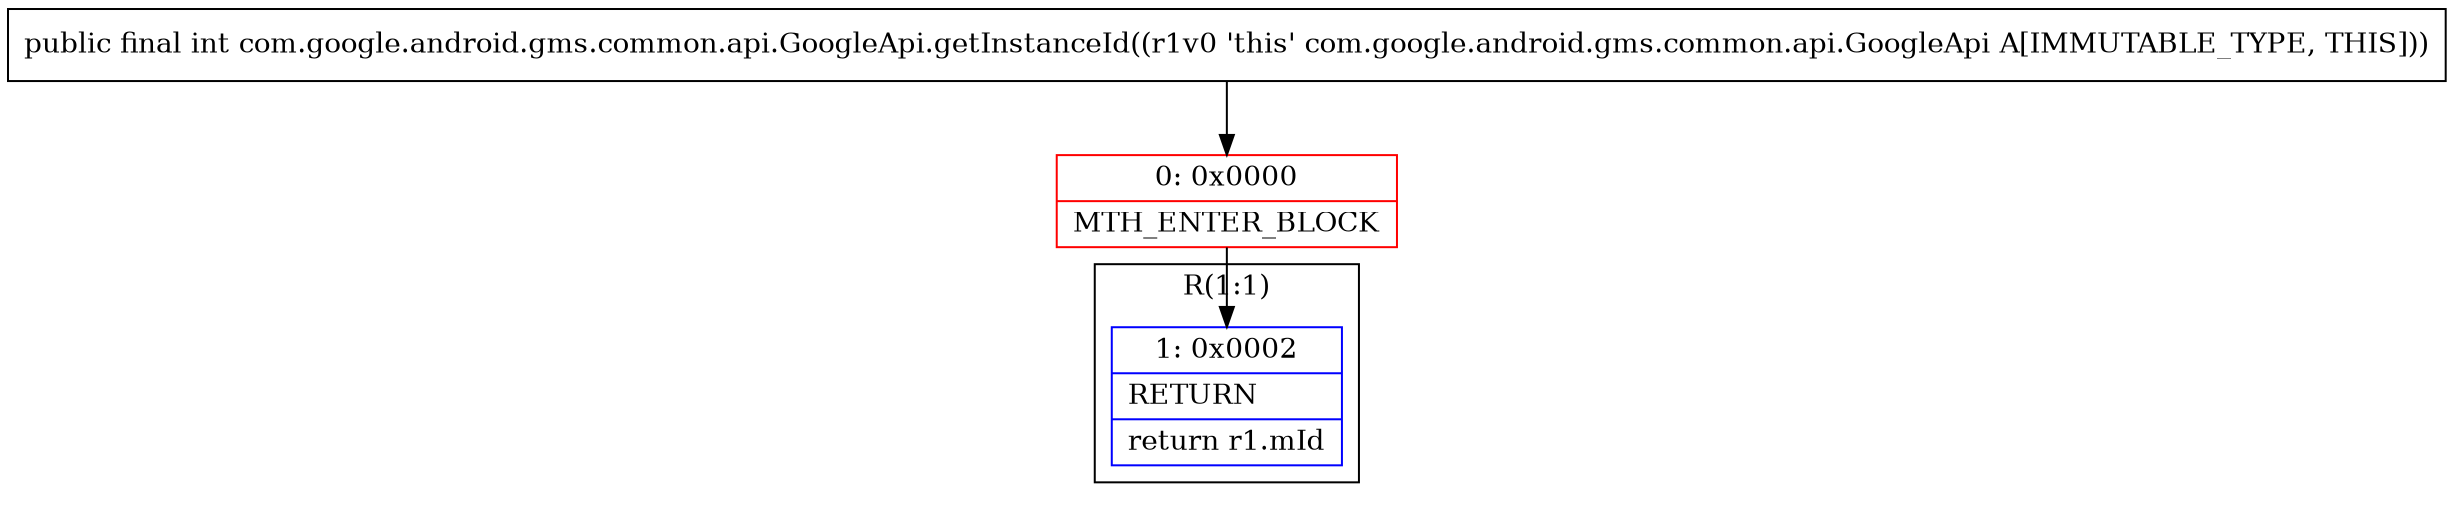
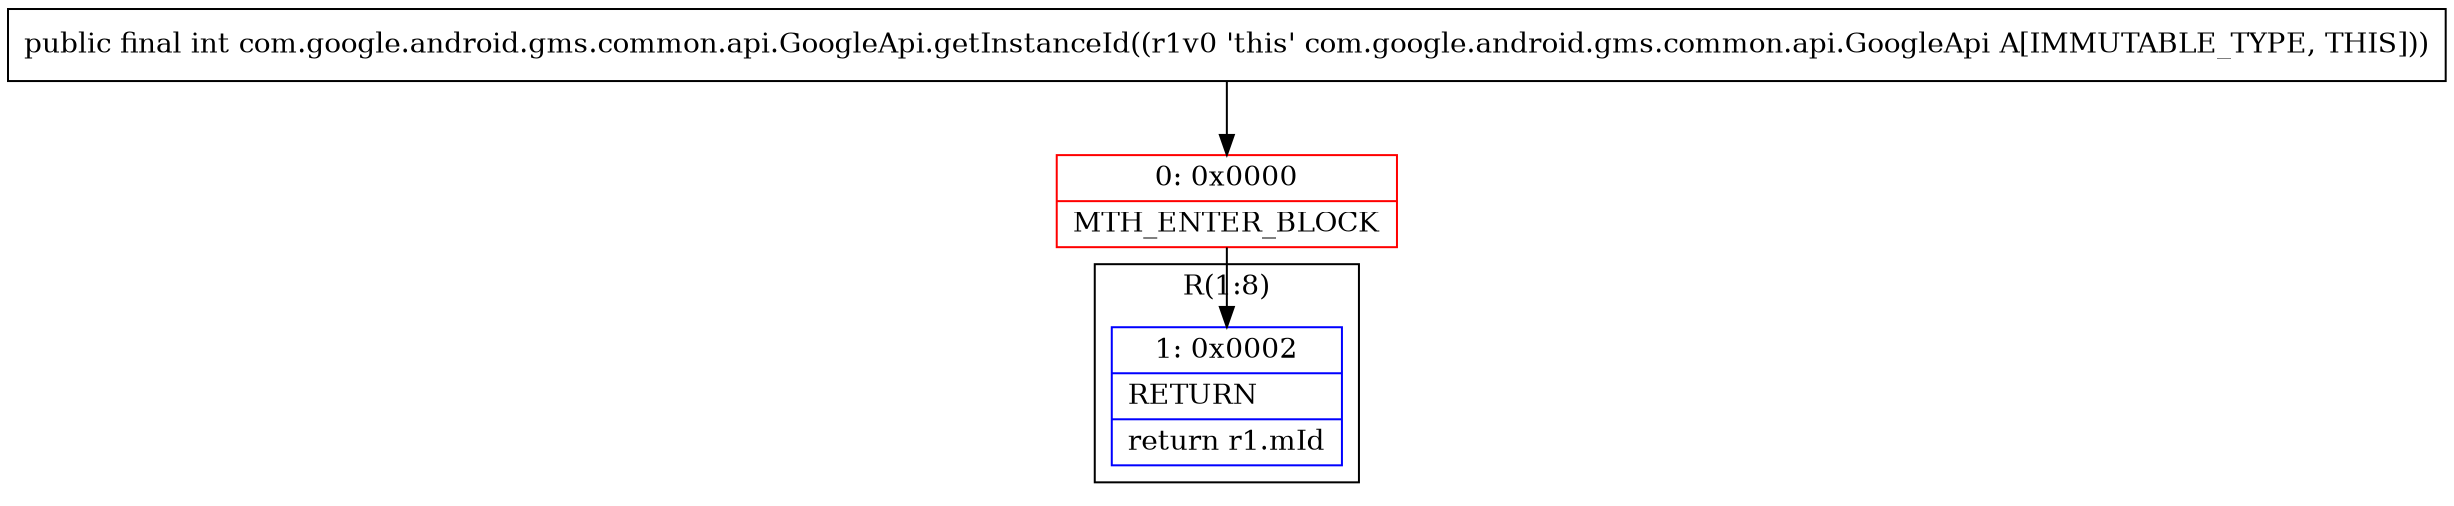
cluster "R(1:1)": label "R(1:1)" -> "R(1:8)"
